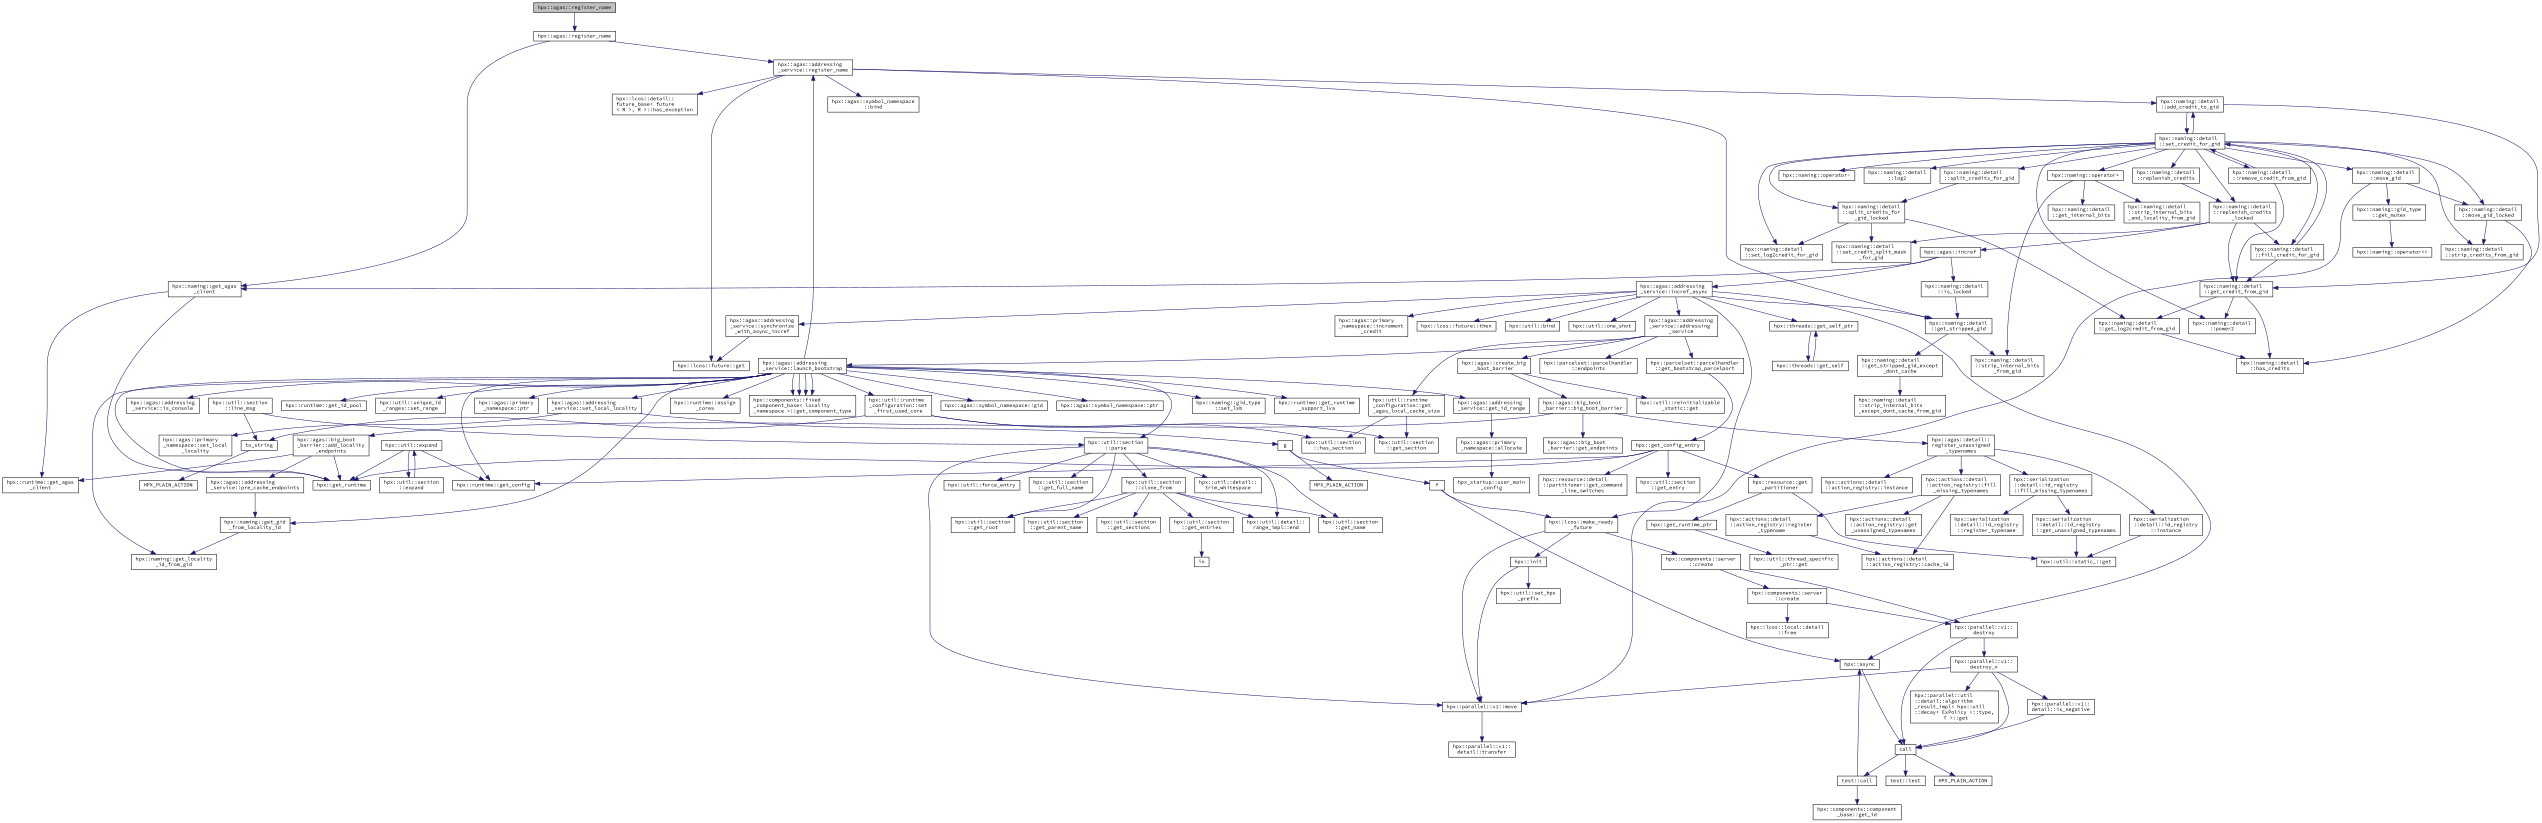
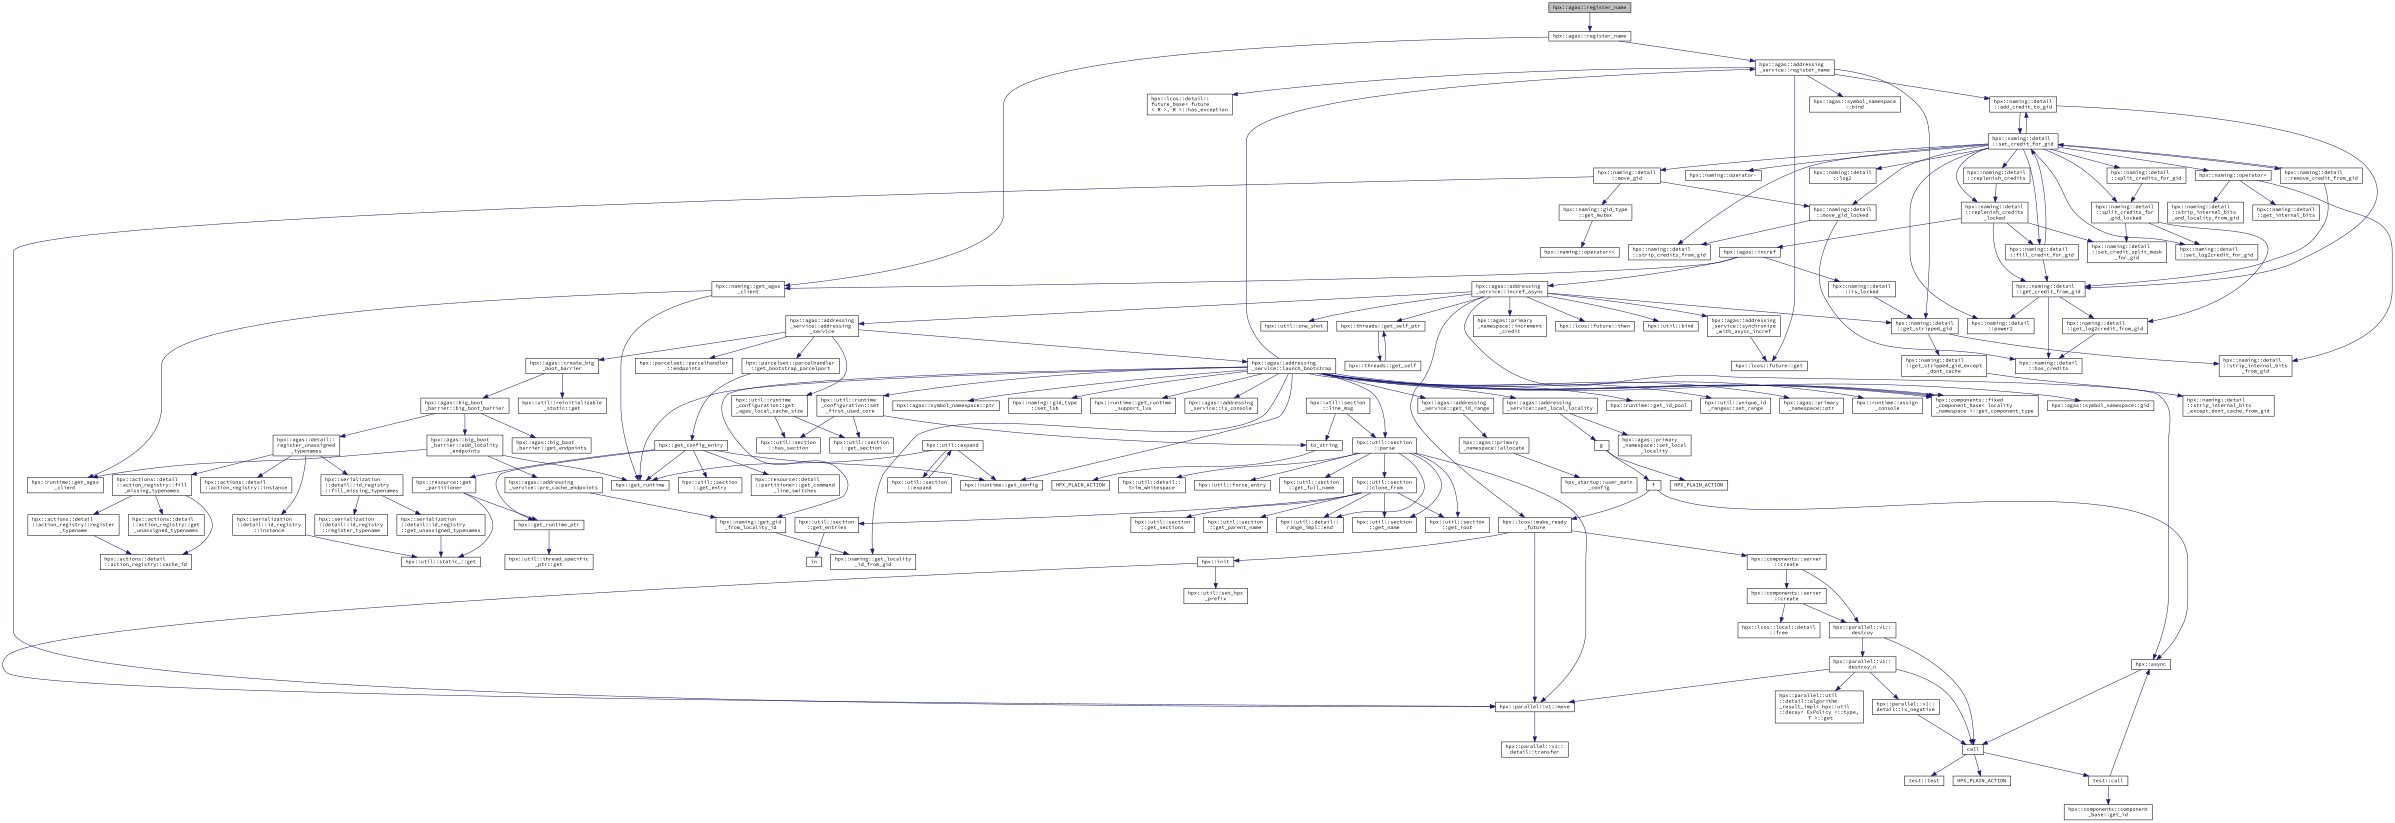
node "hpx::runtime::assign _cores": label "hpx::runtime::assign _cores" -> "hpx::runtime::assign _console"
edge "hpx::get_config_entry" -> "hpx::get_runtime_ptr": added
